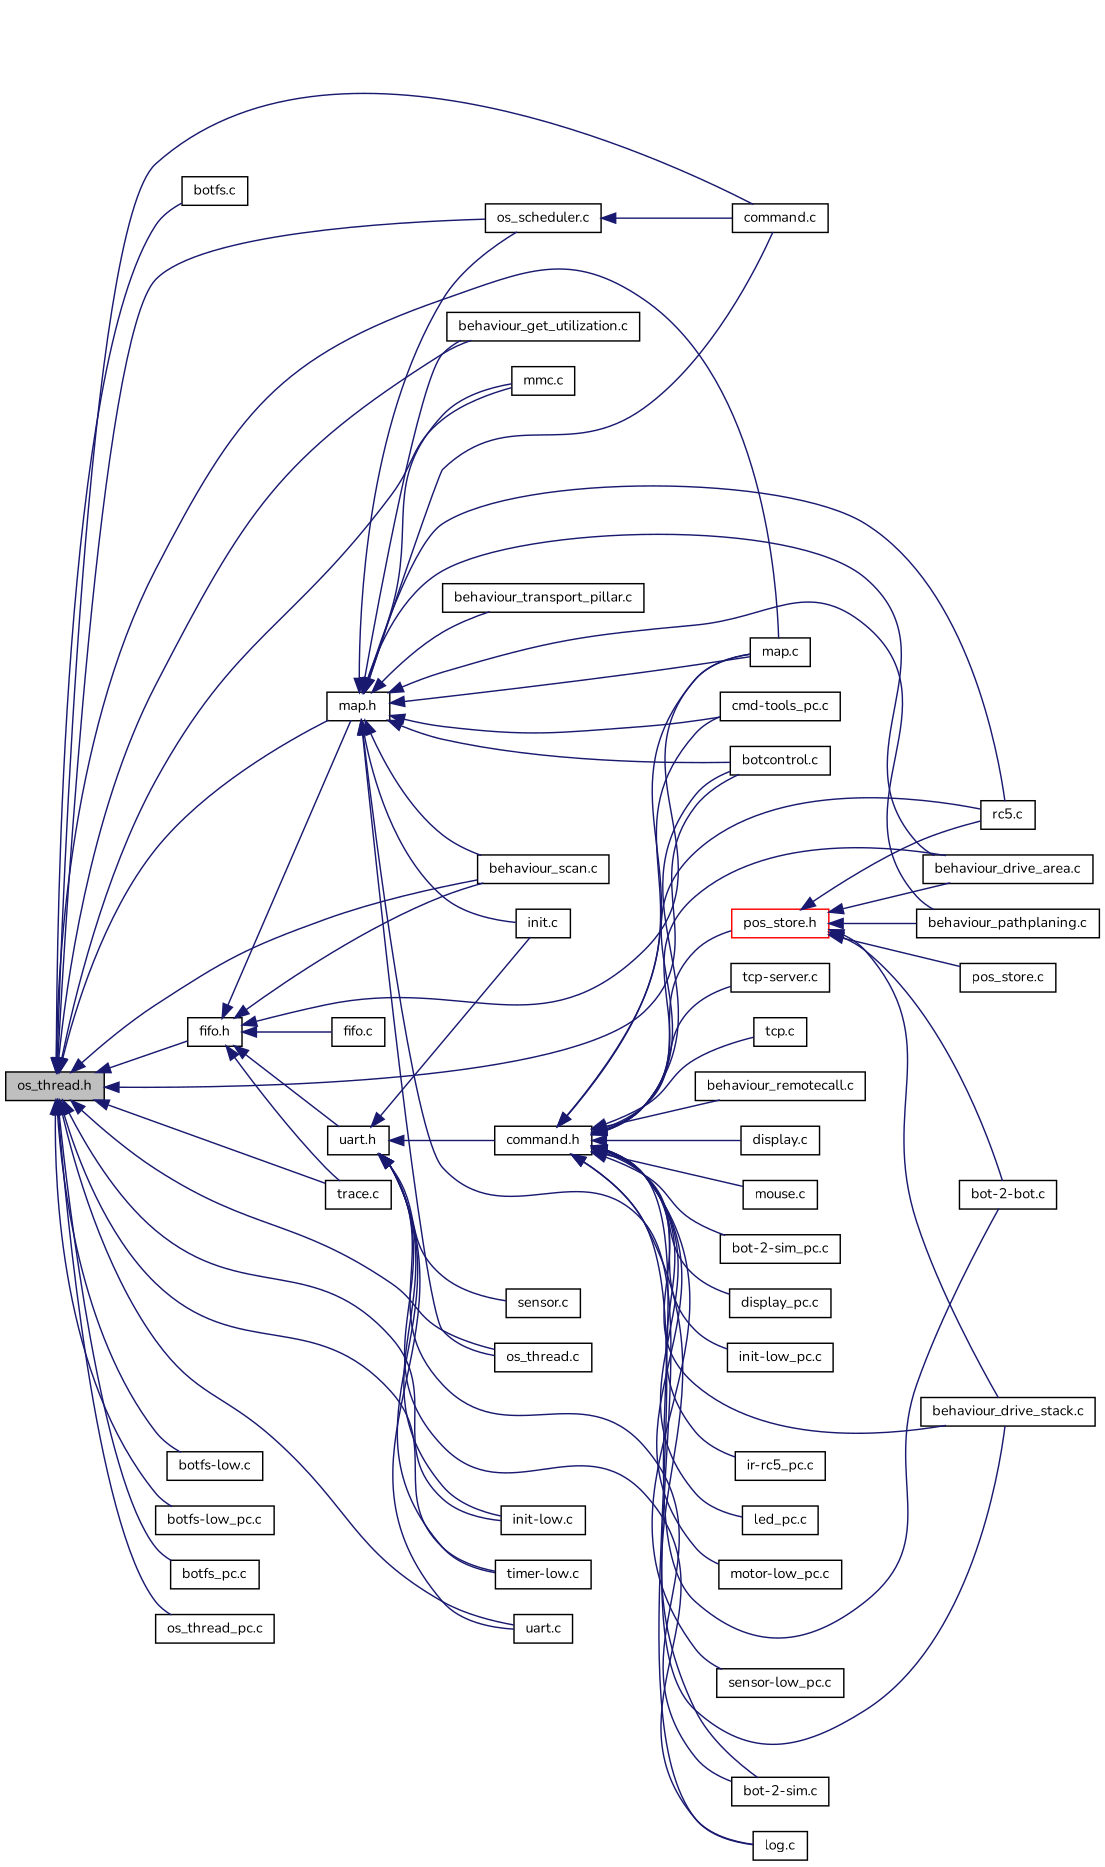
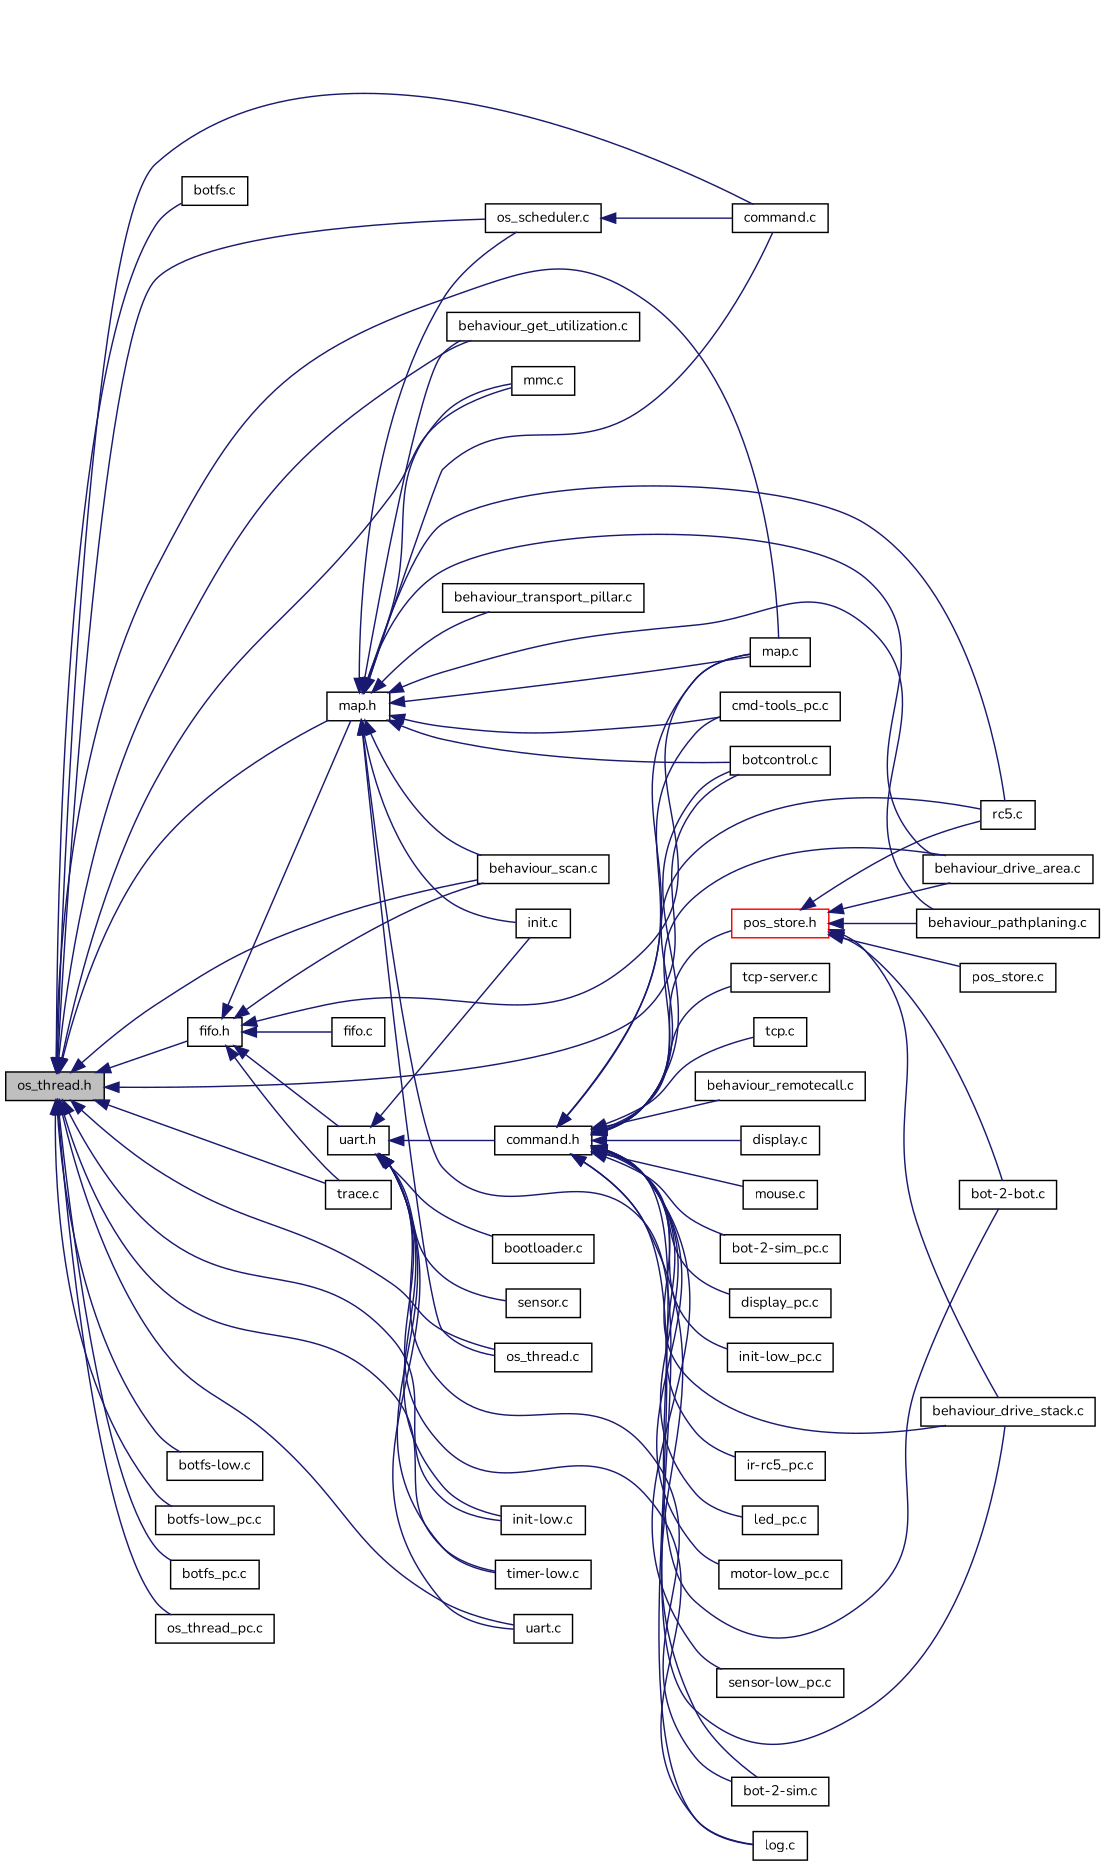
node "bootloader.c": added
